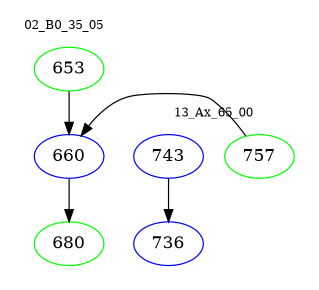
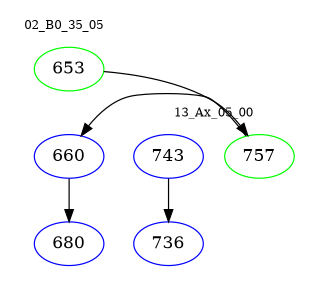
edge "653" -> "660": now "653" -> "757"
cluster "13_Ax_65_00": label "13_Ax_65_00" -> "13_Ax_05_00"
node "680": color green -> blue
